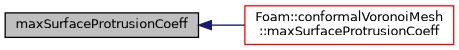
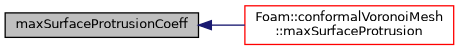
node "Foam::conformalVoronoiMesh ::maxSurfaceProtrusionCoeff": label "Foam::conformalVoronoiMesh ::maxSurfaceProtrusionCoeff" -> "Foam::conformalVoronoiMesh ::maxSurfaceProtrusion"
